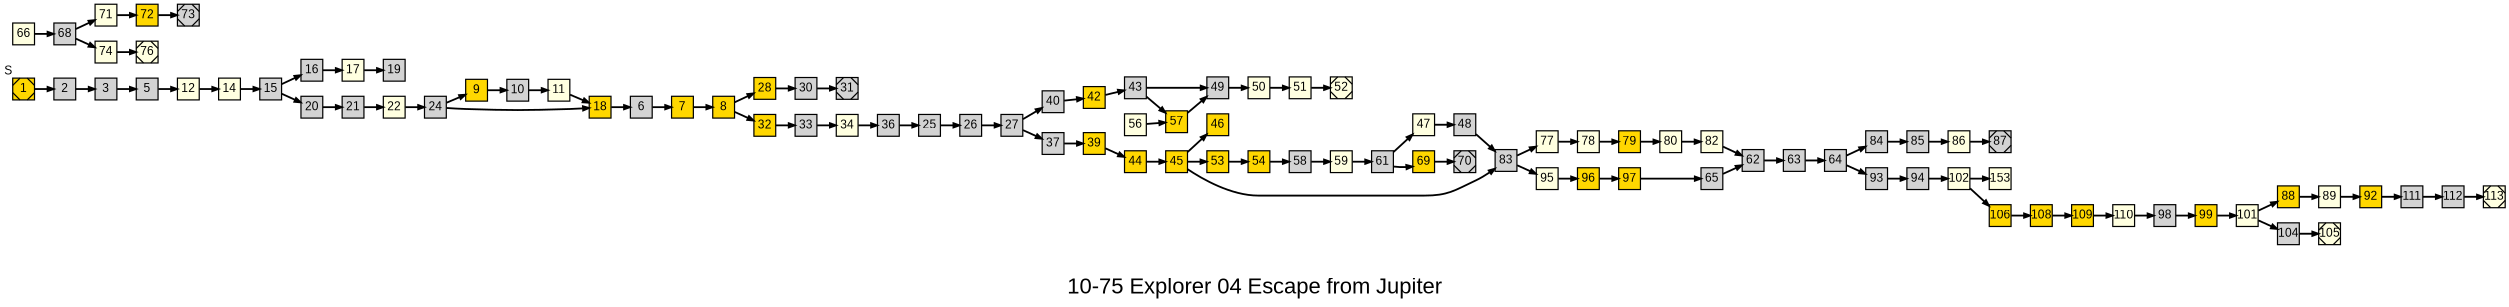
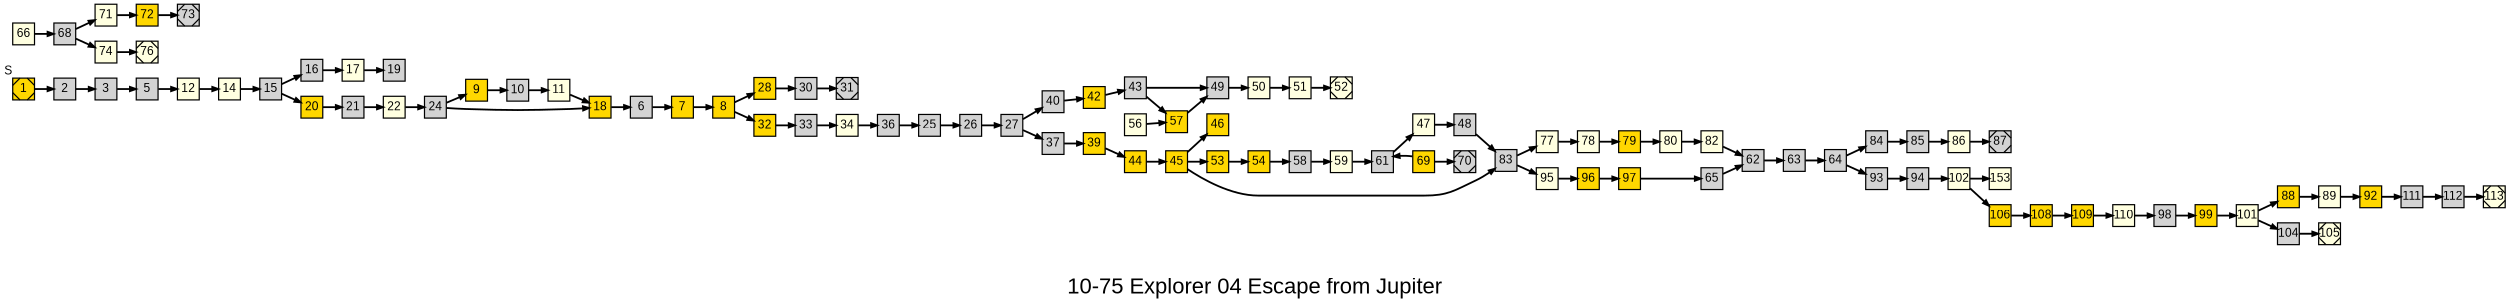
node "20": fillcolor lightgrey -> gold
edge "61" -> "69": reversed
